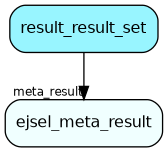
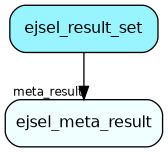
node "result_result_set": label "result_result_set" -> "ejsel_result_set"
